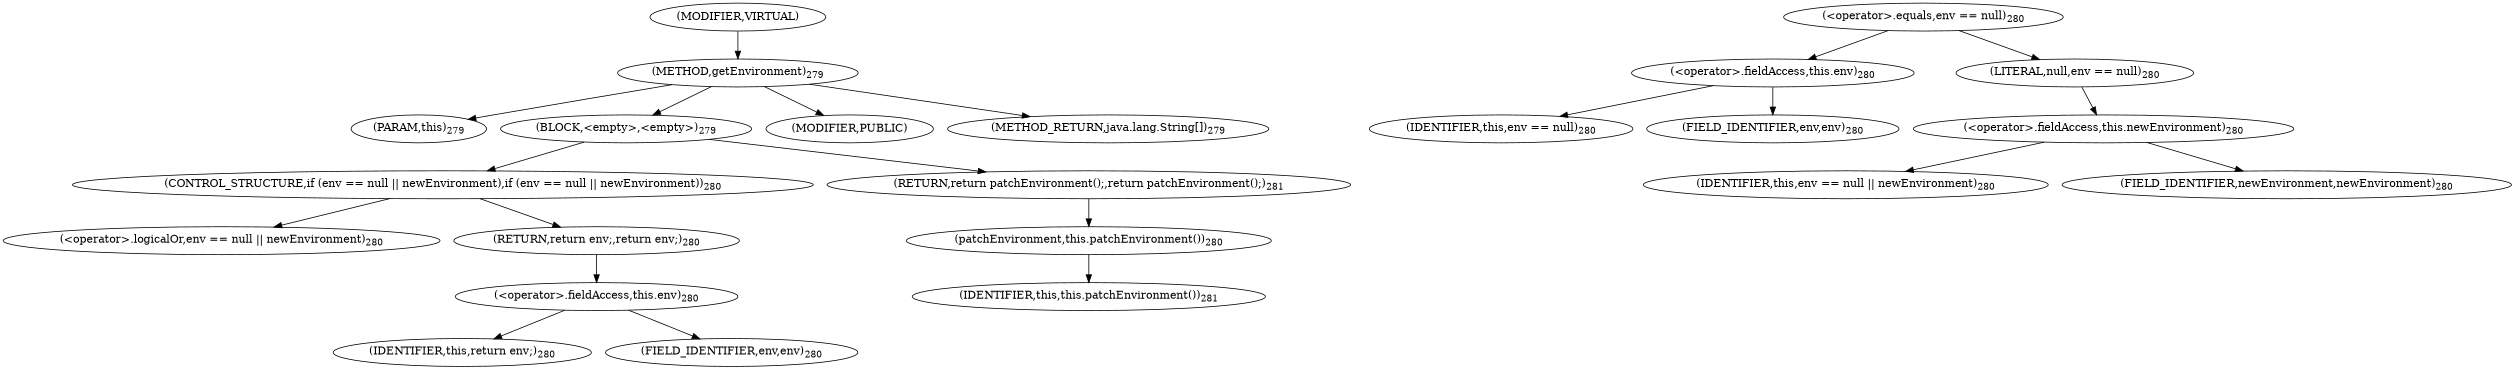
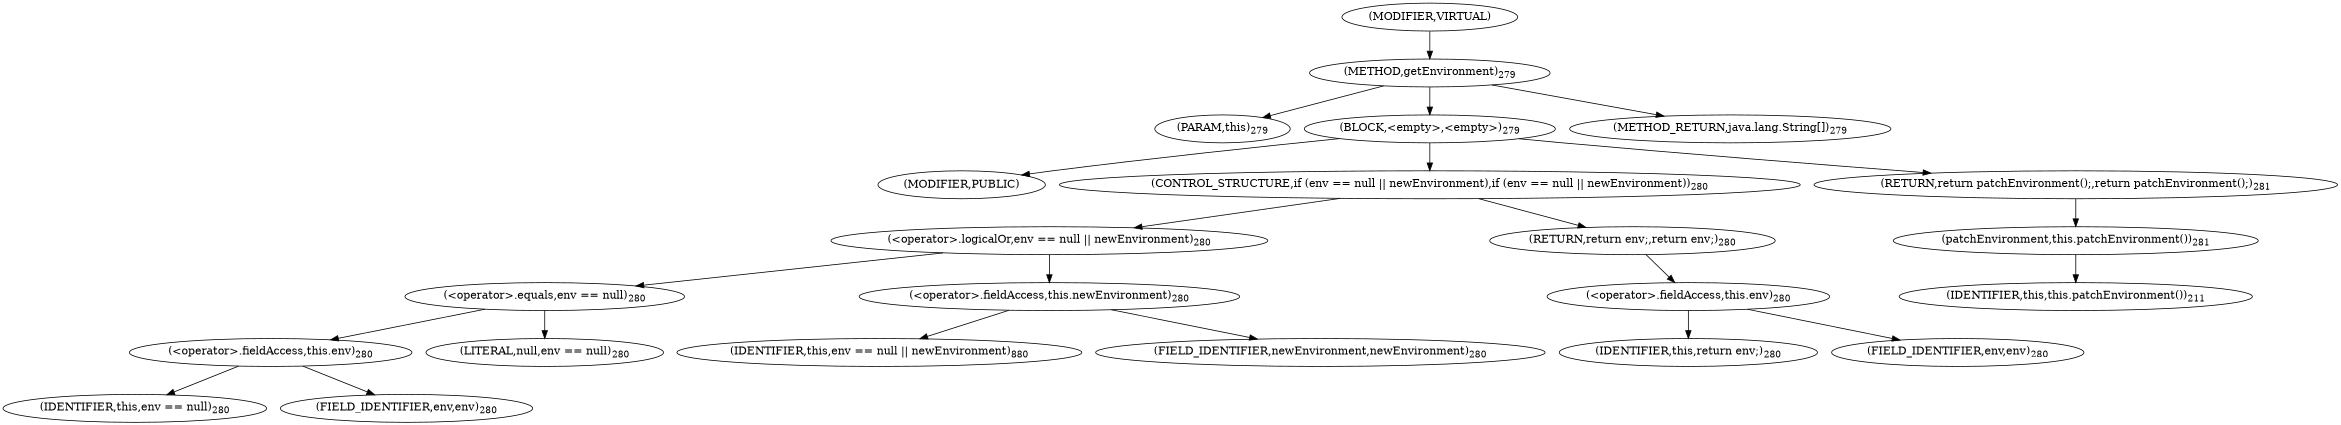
edge "(LITERAL,null,env == null)" -> "(<operator>.fieldAccess,this.newEnvironment)": now "(<operator>.logicalOr,env == null || newEnvironment)" -> "(<operator>.fieldAccess,this.newEnvironment)"
edge "(METHOD,getEnvironment)" -> "(MODIFIER,PUBLIC)": now "(BLOCK,<empty>,<empty>)" -> "(MODIFIER,PUBLIC)"
node "(IDENTIFIER,this,env == null || newEnvironment)": text "280" -> "880"
node "(patchEnvironment,this.patchEnvironment())": text "280" -> "281"
edge "(<operator>.logicalOr,env == null || newEnvironment)" -> "(<operator>.equals,env == null)": added
node "(IDENTIFIER,this,this.patchEnvironment())": text "281" -> "211"
